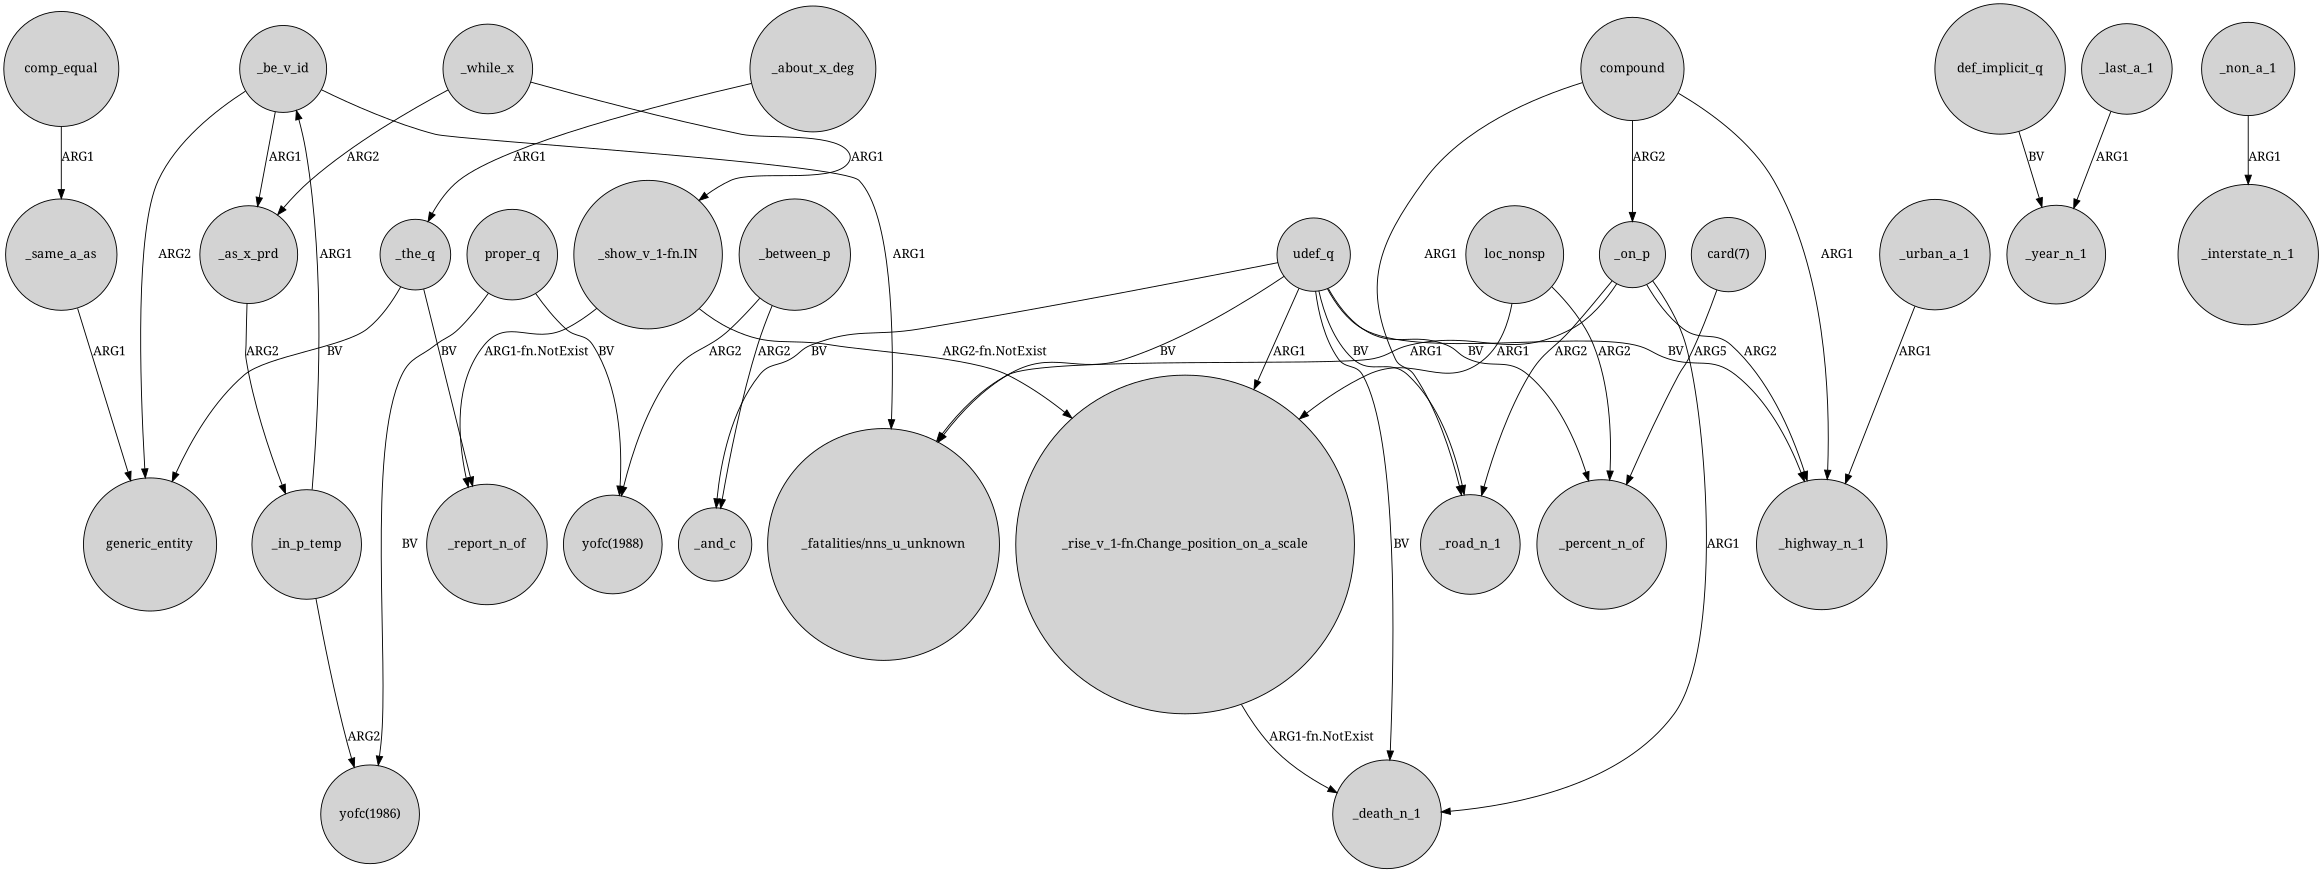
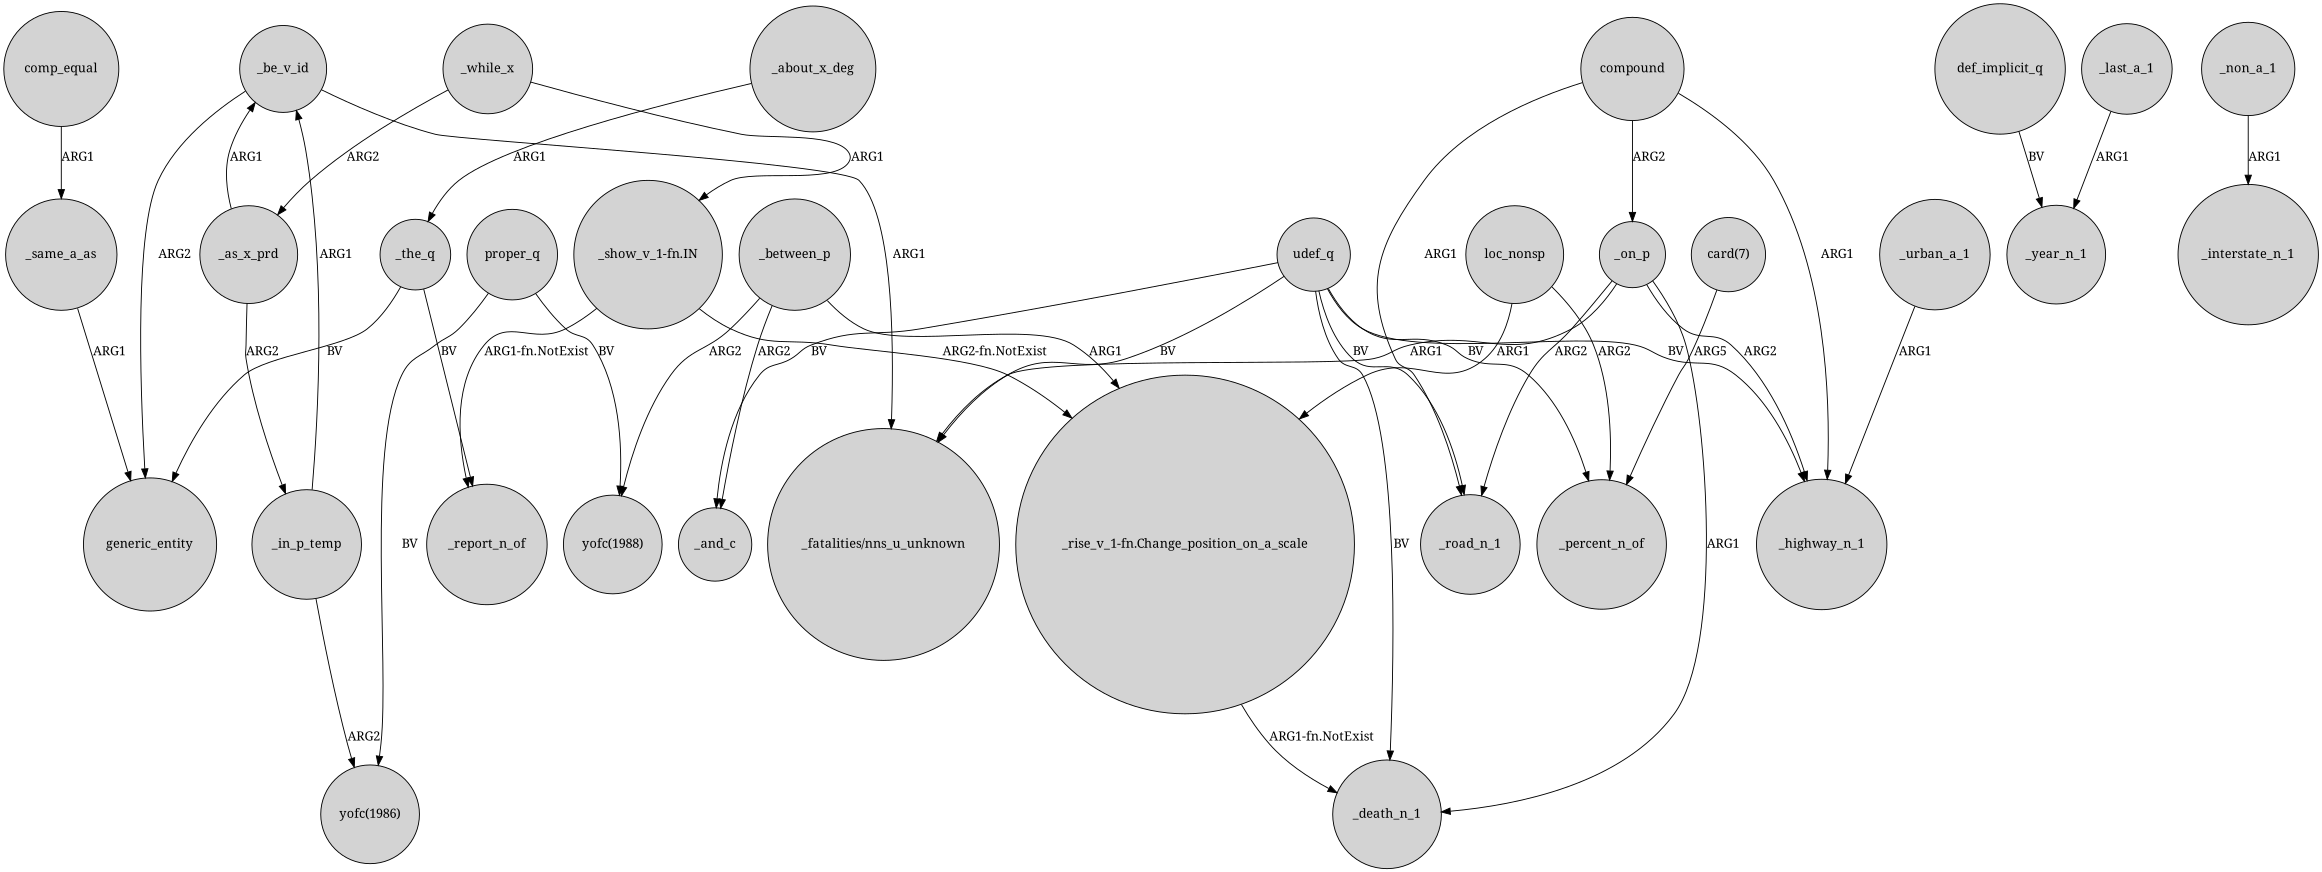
edge "_be_v_id" -> "_as_x_prd": reversed
edge "udef_q" -> "_rise_v_1-fn.Change_position_on_a_scale": now "_between_p" -> "_rise_v_1-fn.Change_position_on_a_scale"
